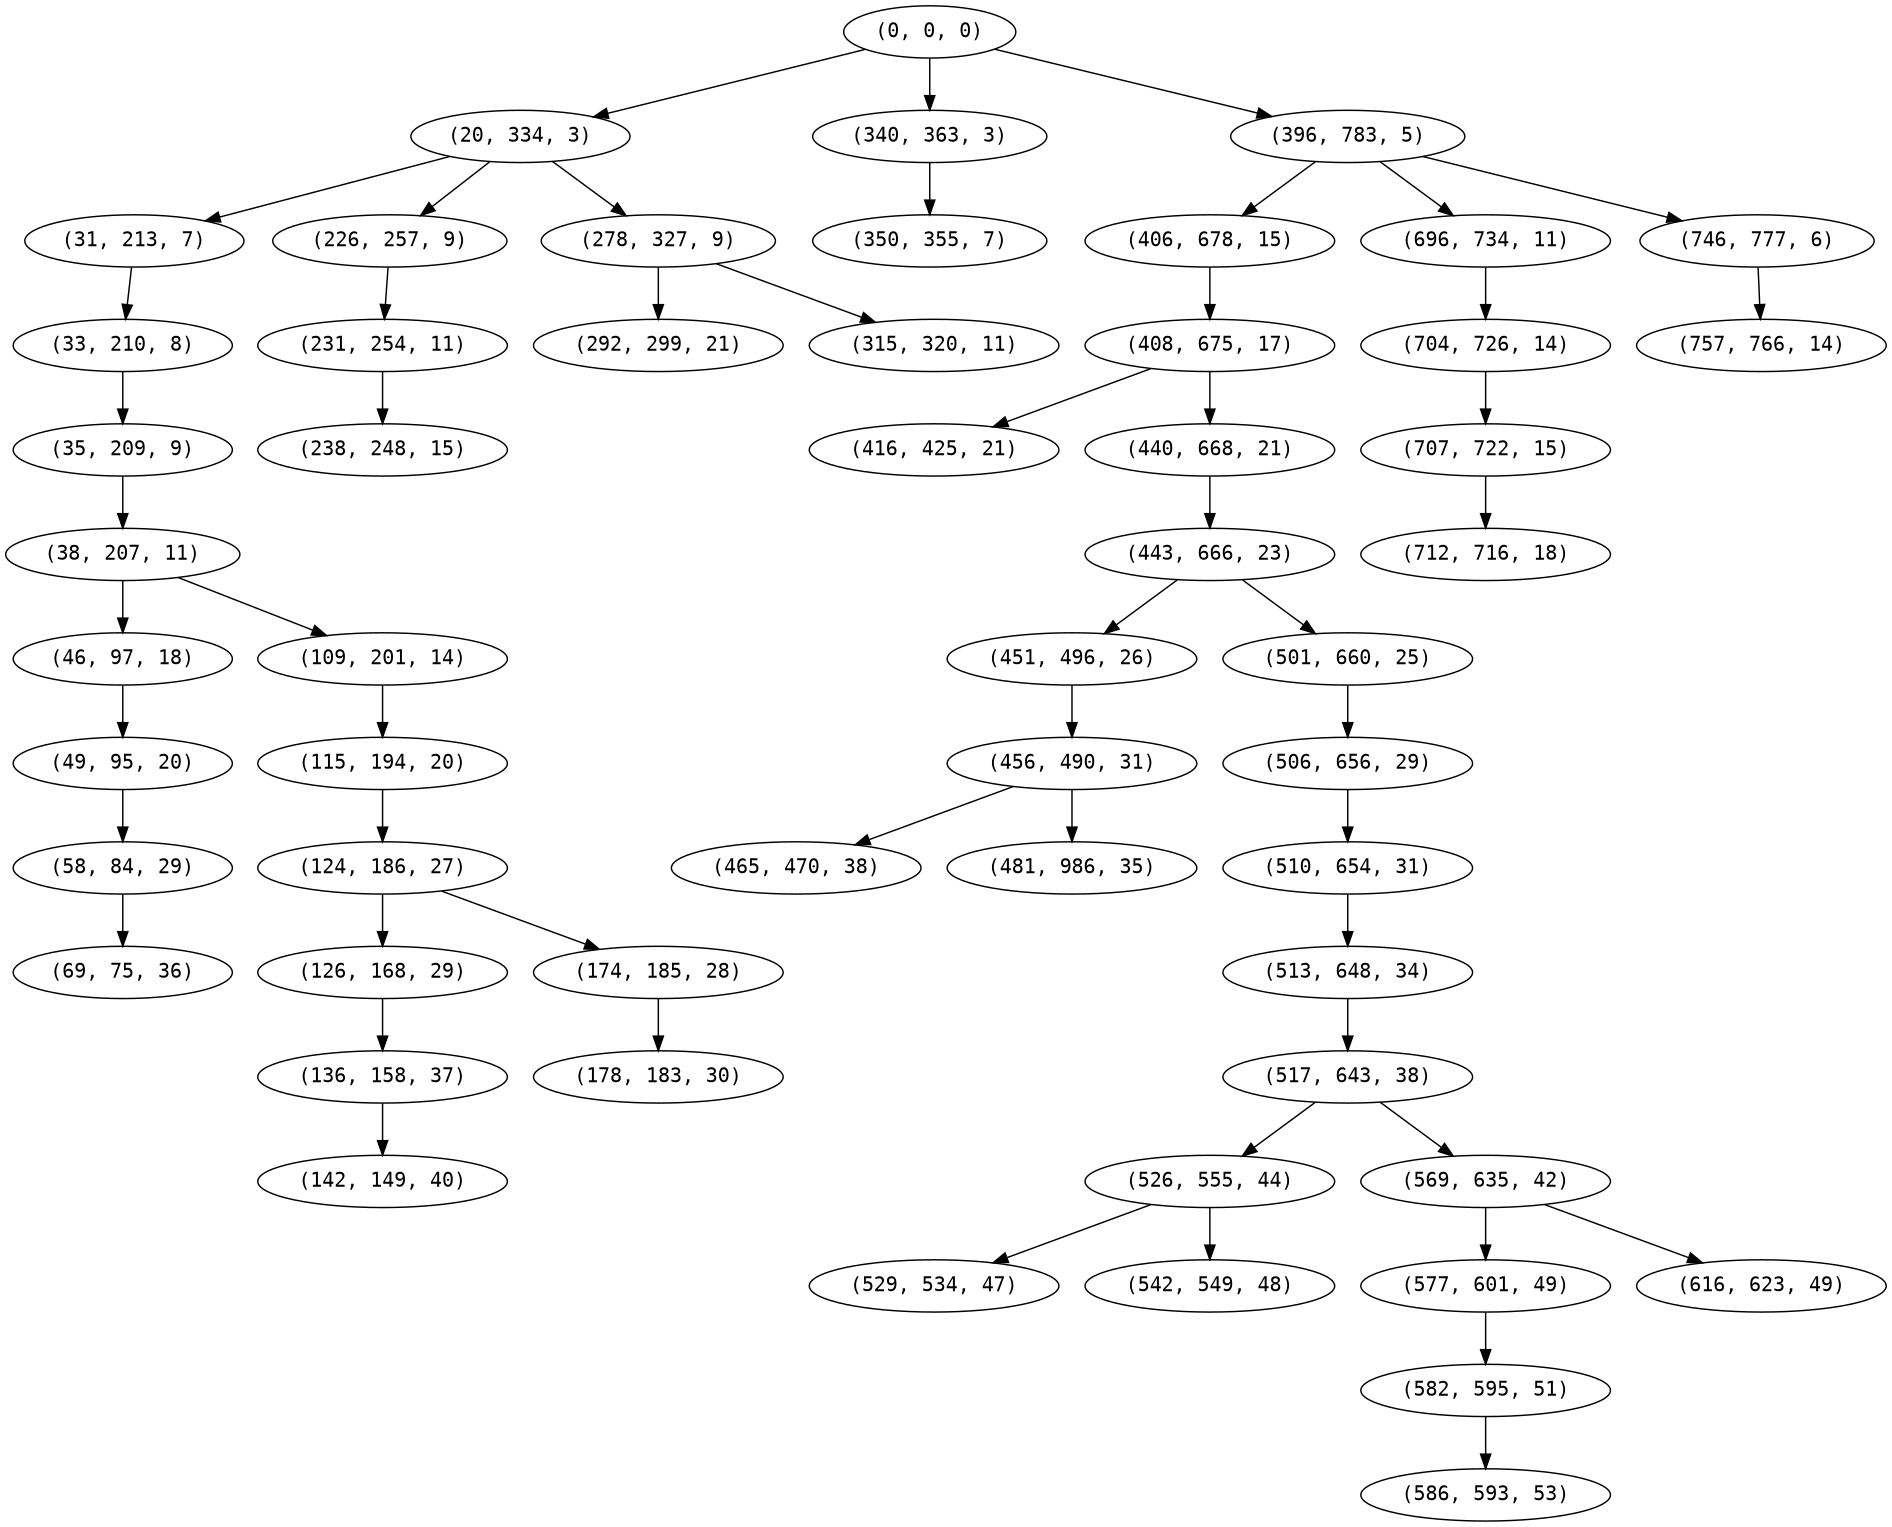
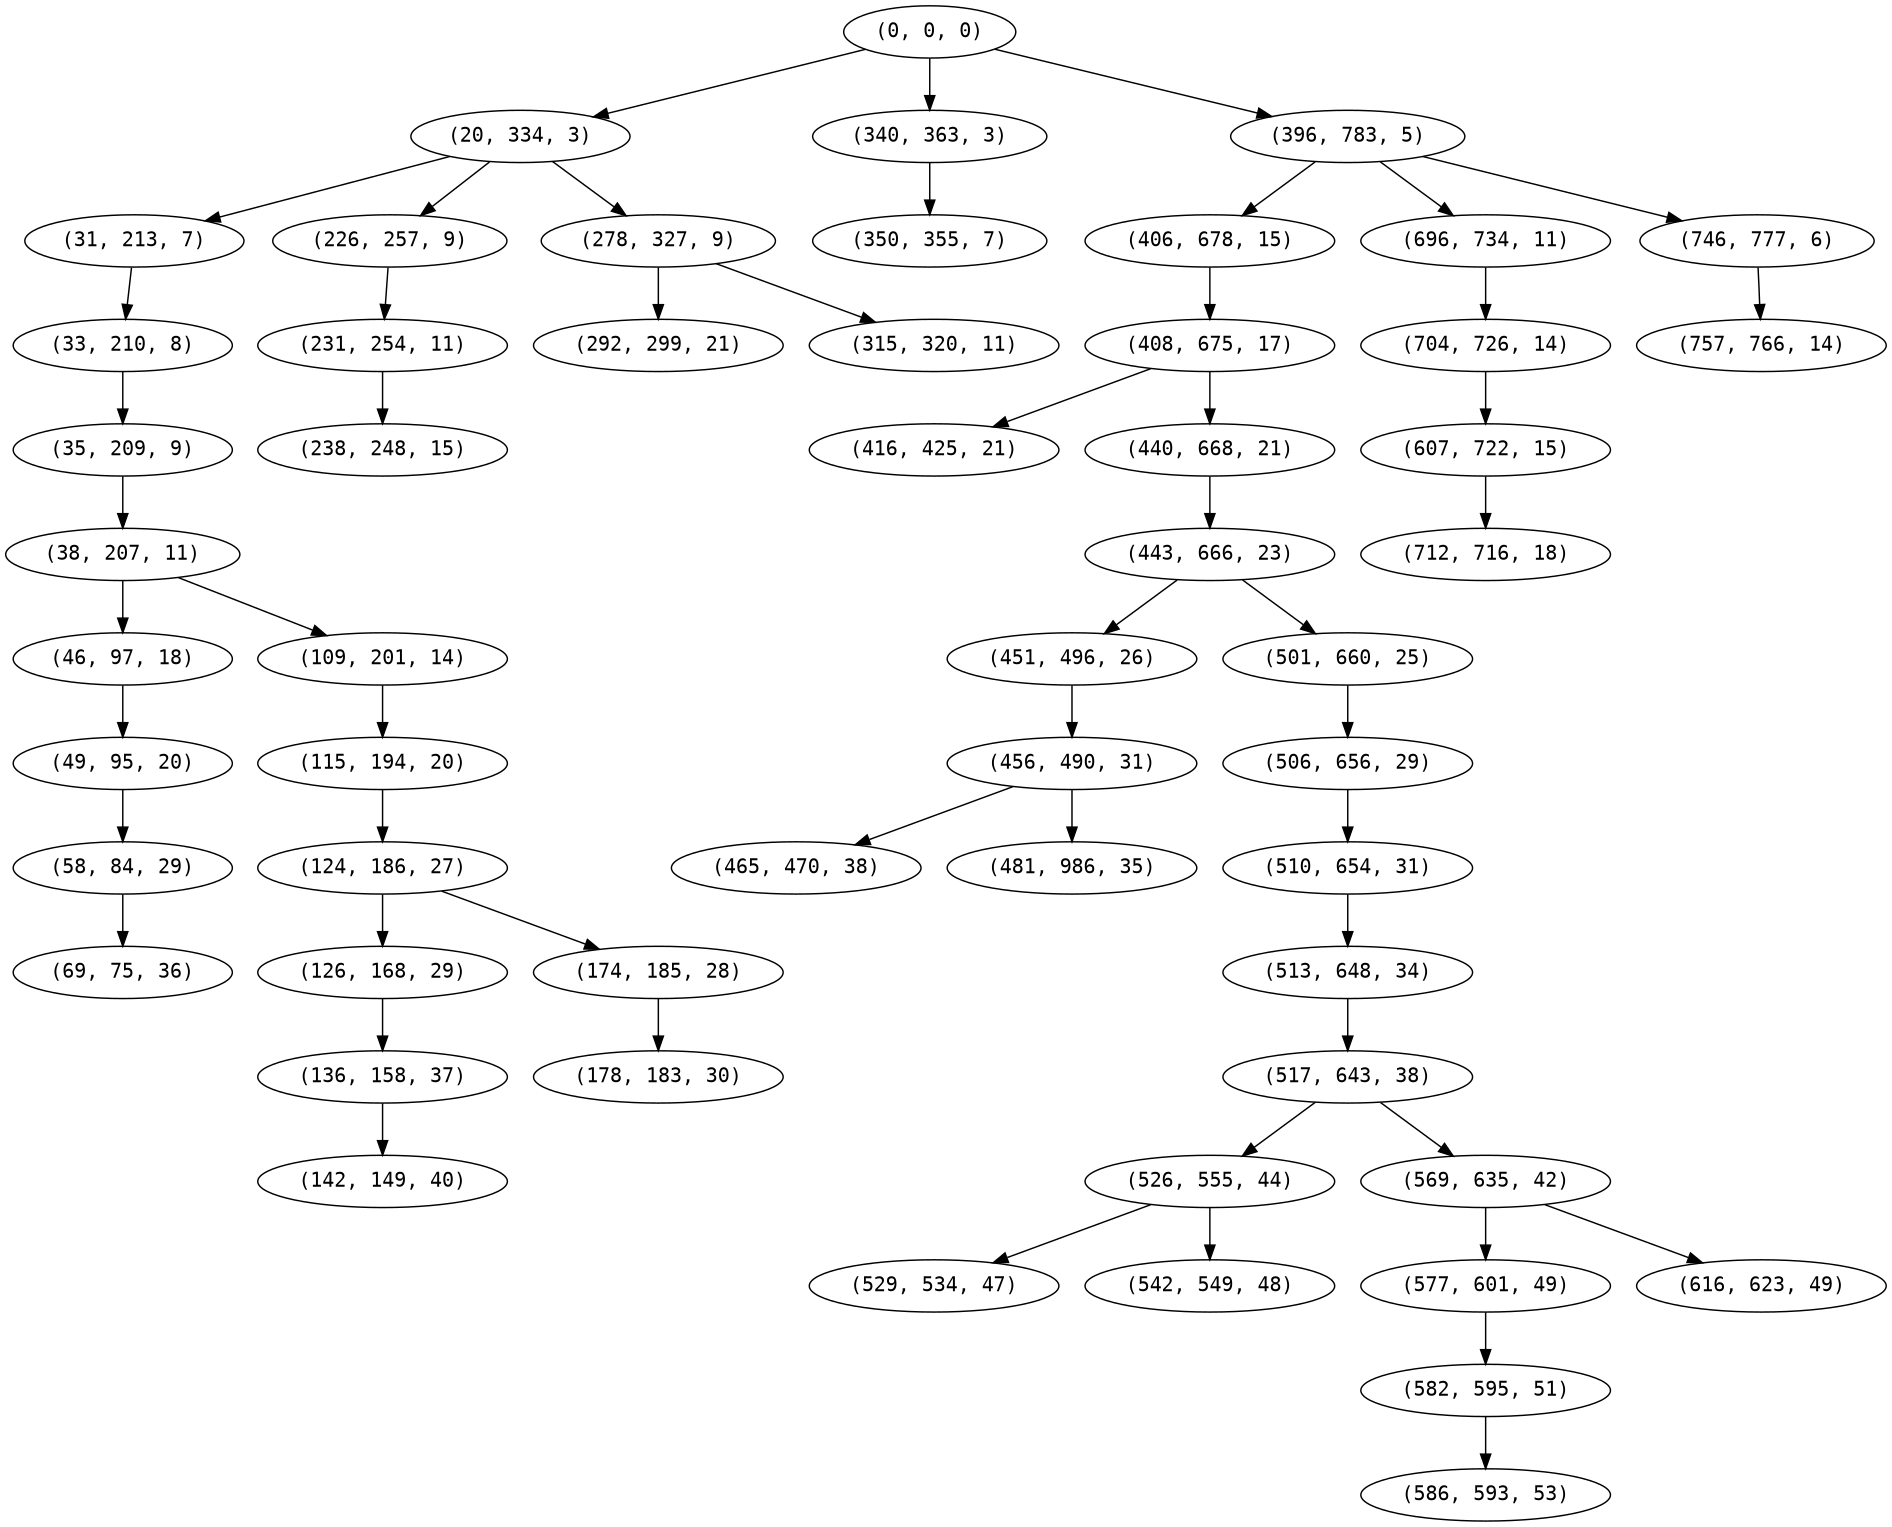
node "(707, 722, 15)": label "(707, 722, 15)" -> "(607, 722, 15)"
